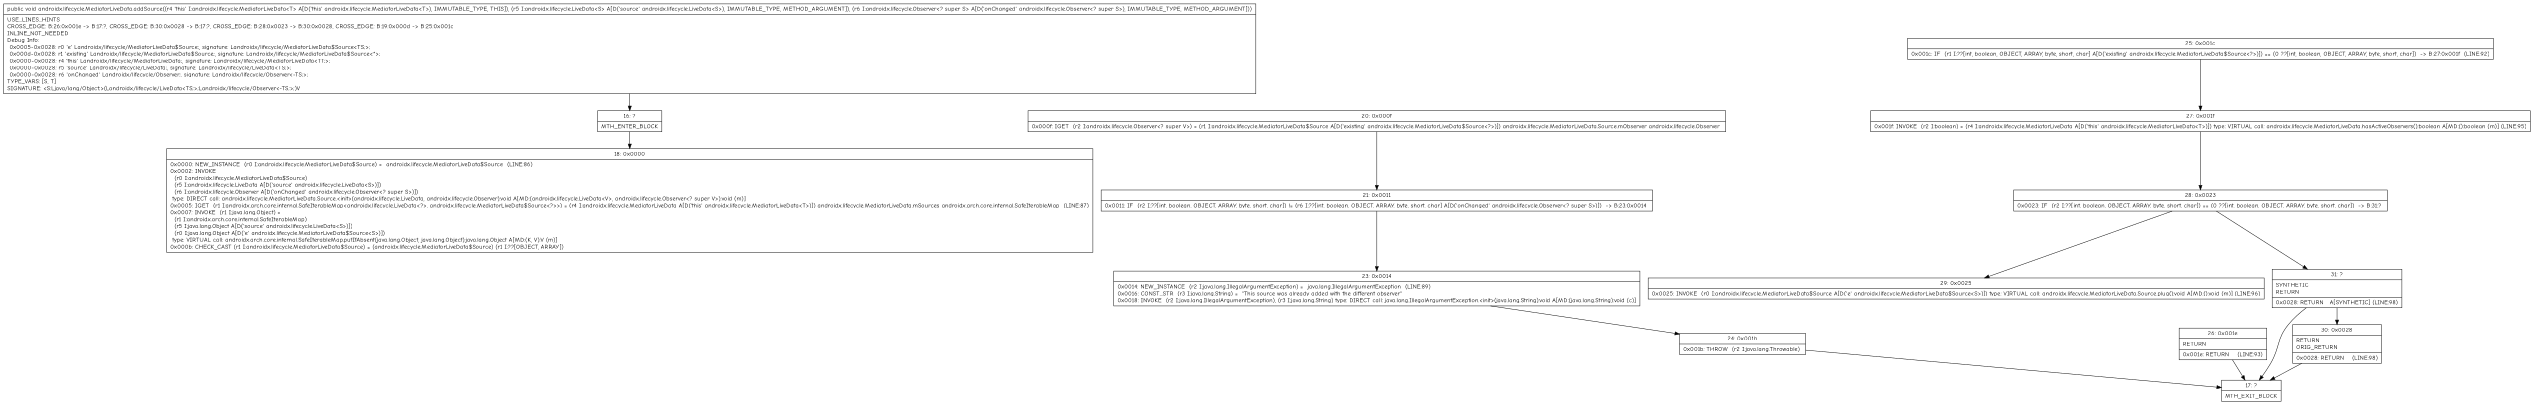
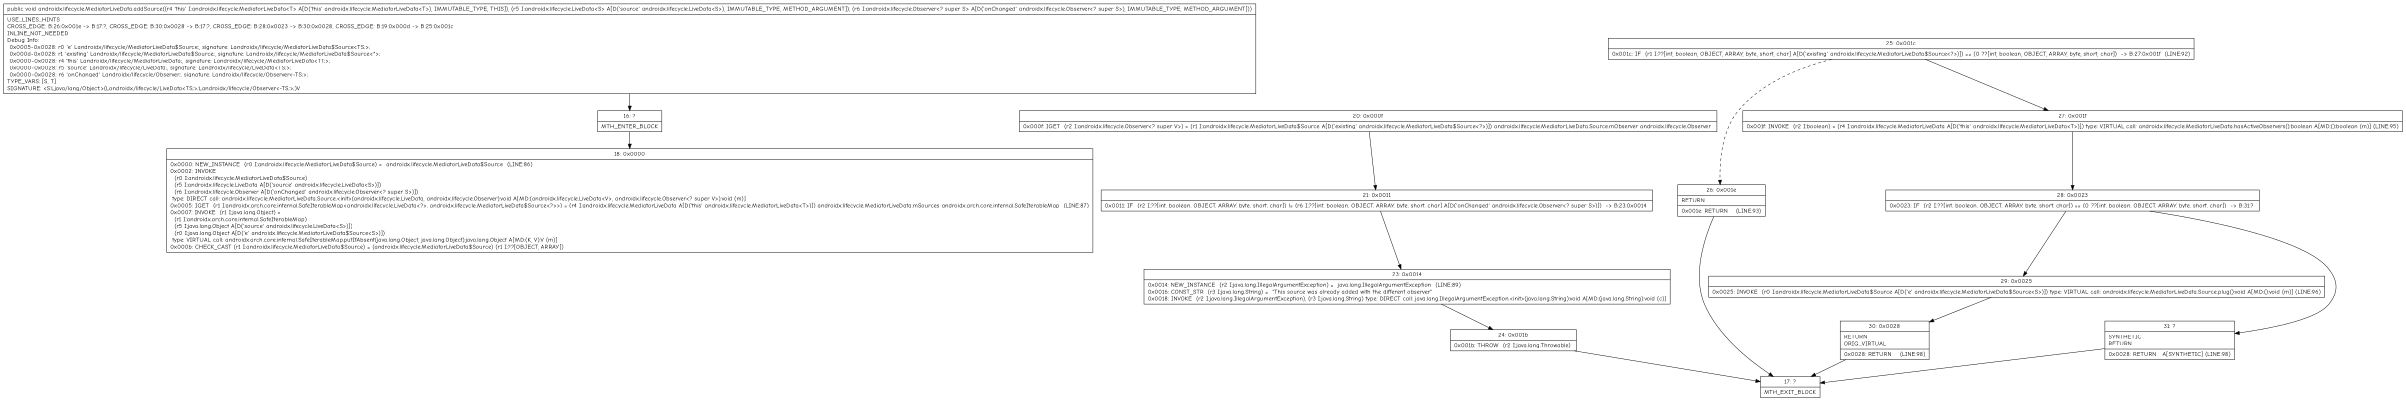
edge "25: 0x001c" -> "26: 0x001e": added
edge "31: ?" -> "30: 0x0028": now "29: 0x0025" -> "30: 0x0028"
node "30: 0x0028": text "ORIG_RETURN" -> "ORIG_VIRTUAL"
